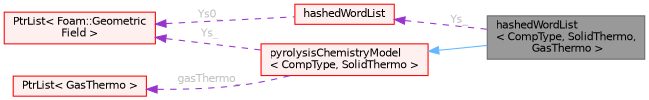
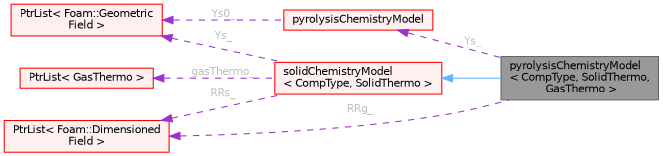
node "hashedWordList": label "hashedWordList" -> "pyrolysisChemistryModel"
node "hashedWordList < CompType, SolidThermo, GasThermo >": label "hashedWordList < CompType, SolidThermo, GasThermo >" -> "pyrolysisChemistryModel < CompType, SolidThermo, GasThermo >"
node "pyrolysisChemistryModel < CompType, SolidThermo >": label "pyrolysisChemistryModel < CompType, SolidThermo >" -> "solidChemistryModel < CompType, SolidThermo >"
node "PtrList< Foam::Dimensioned Field >": added
